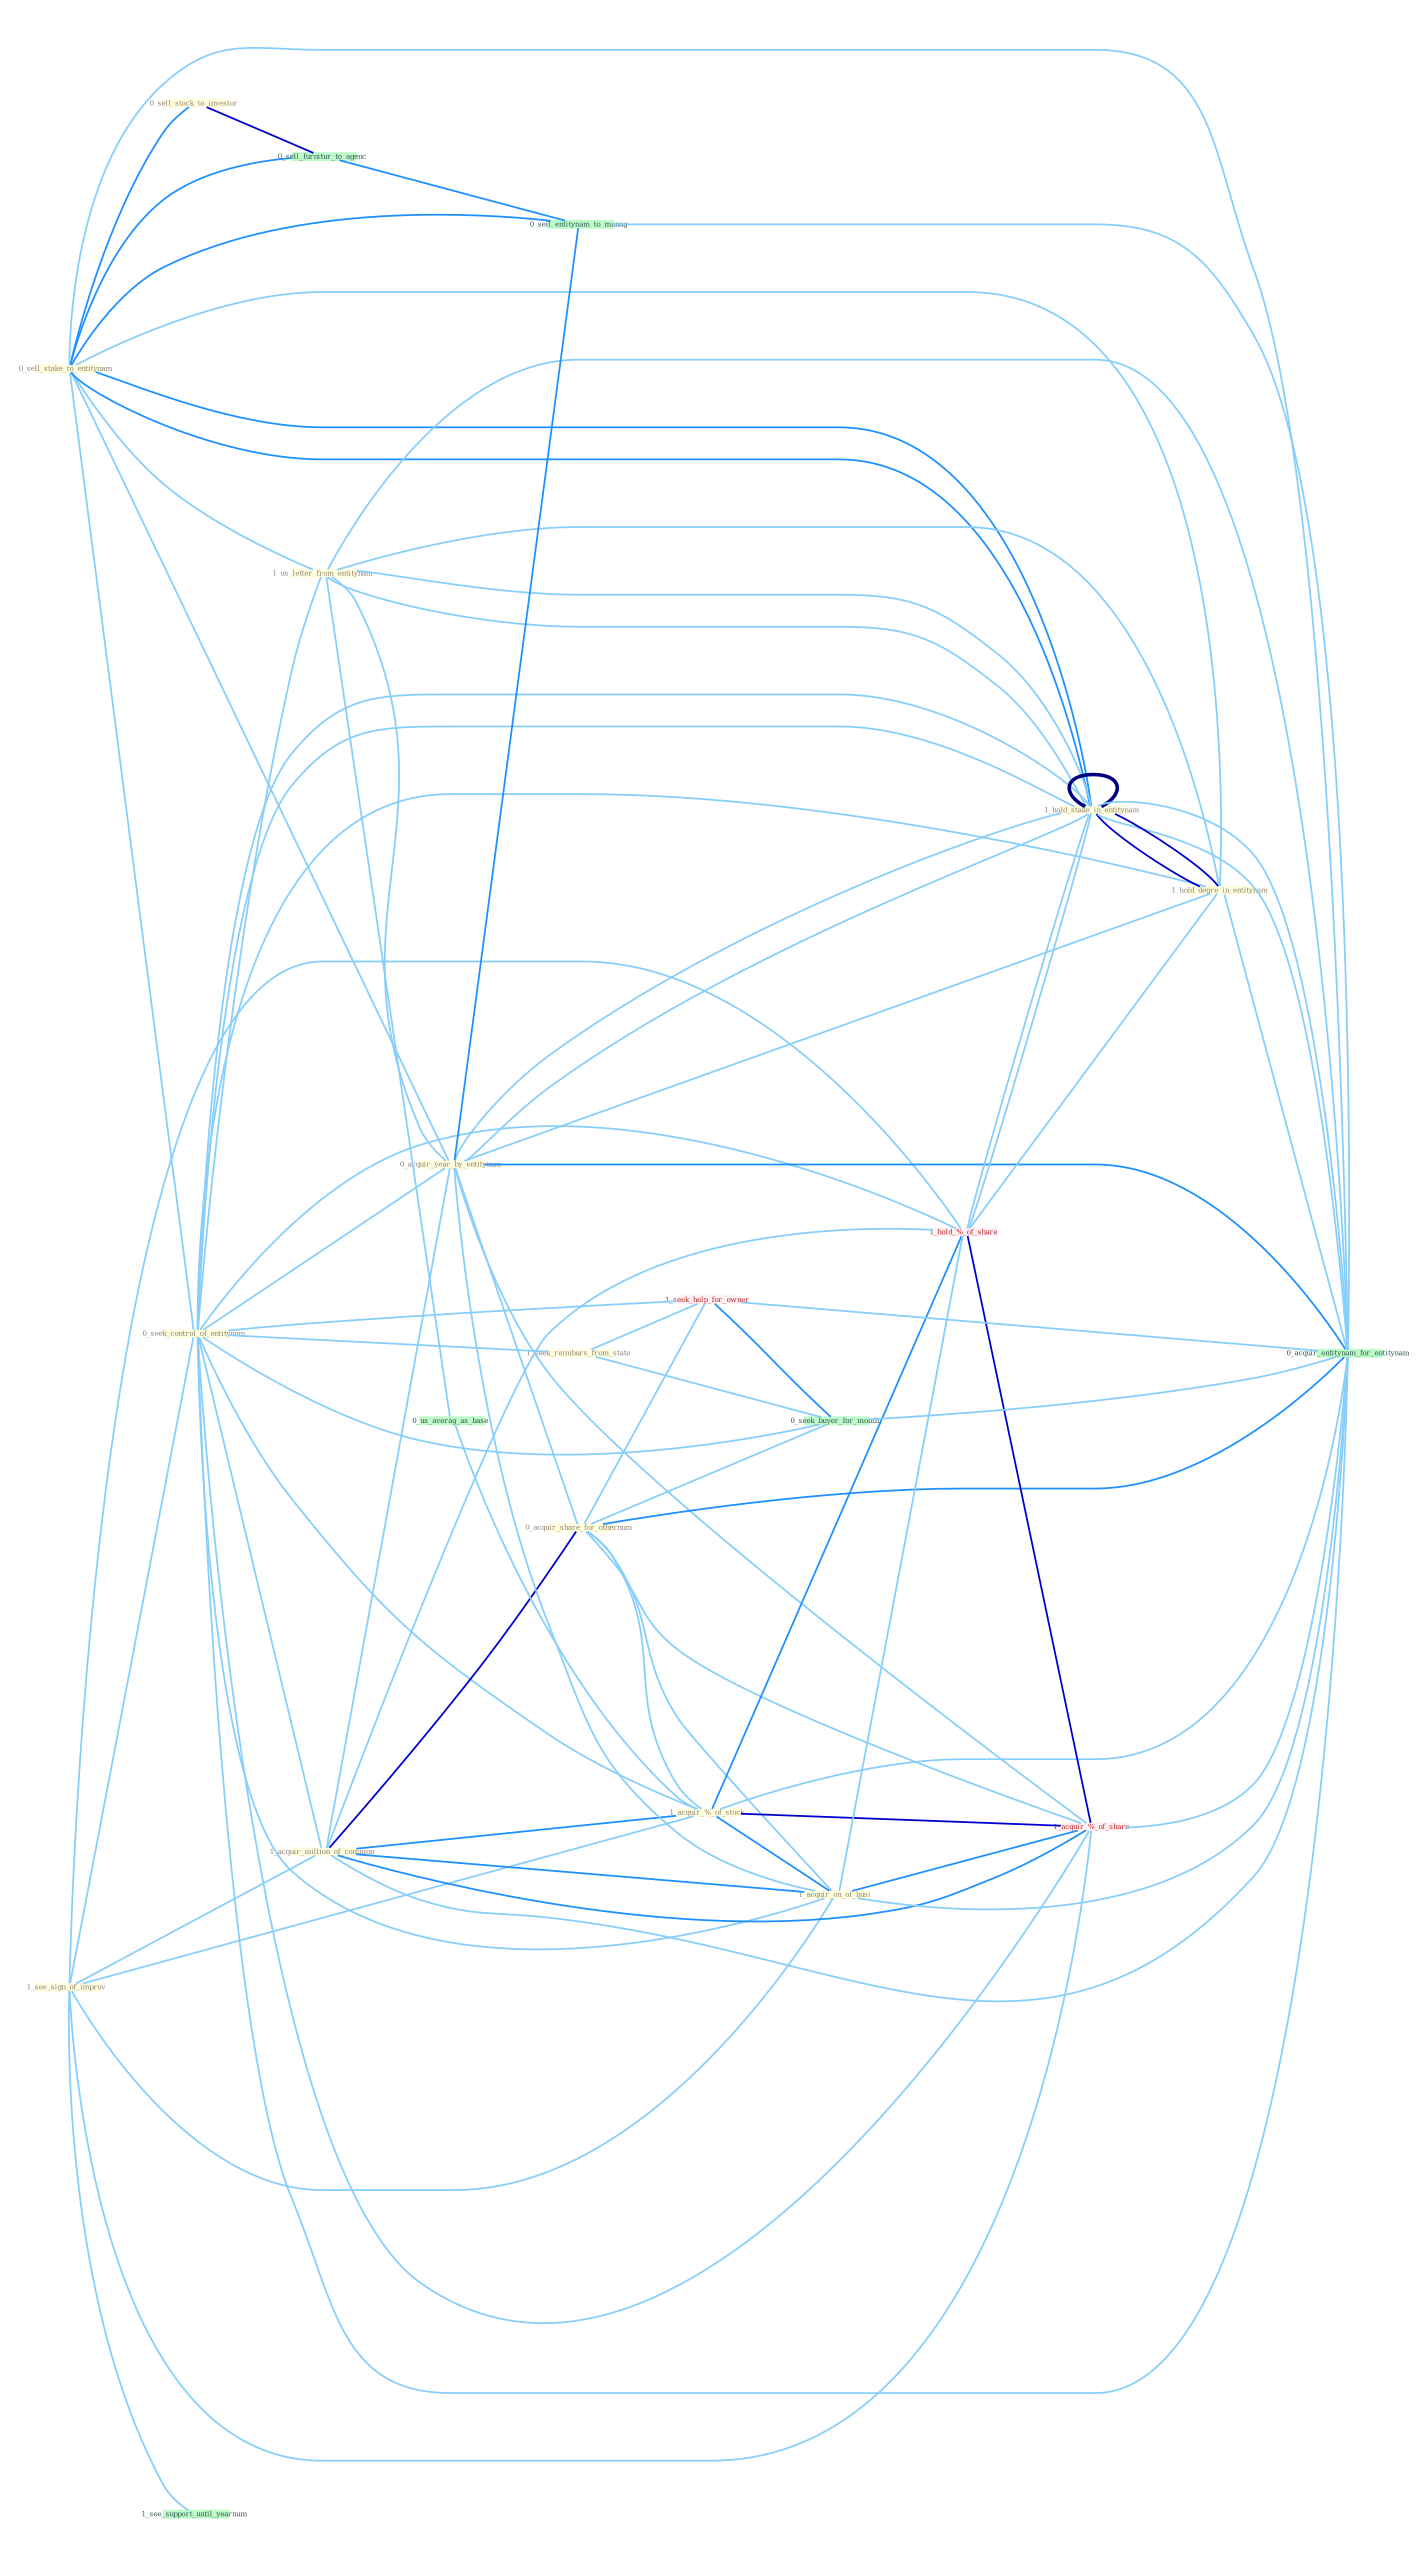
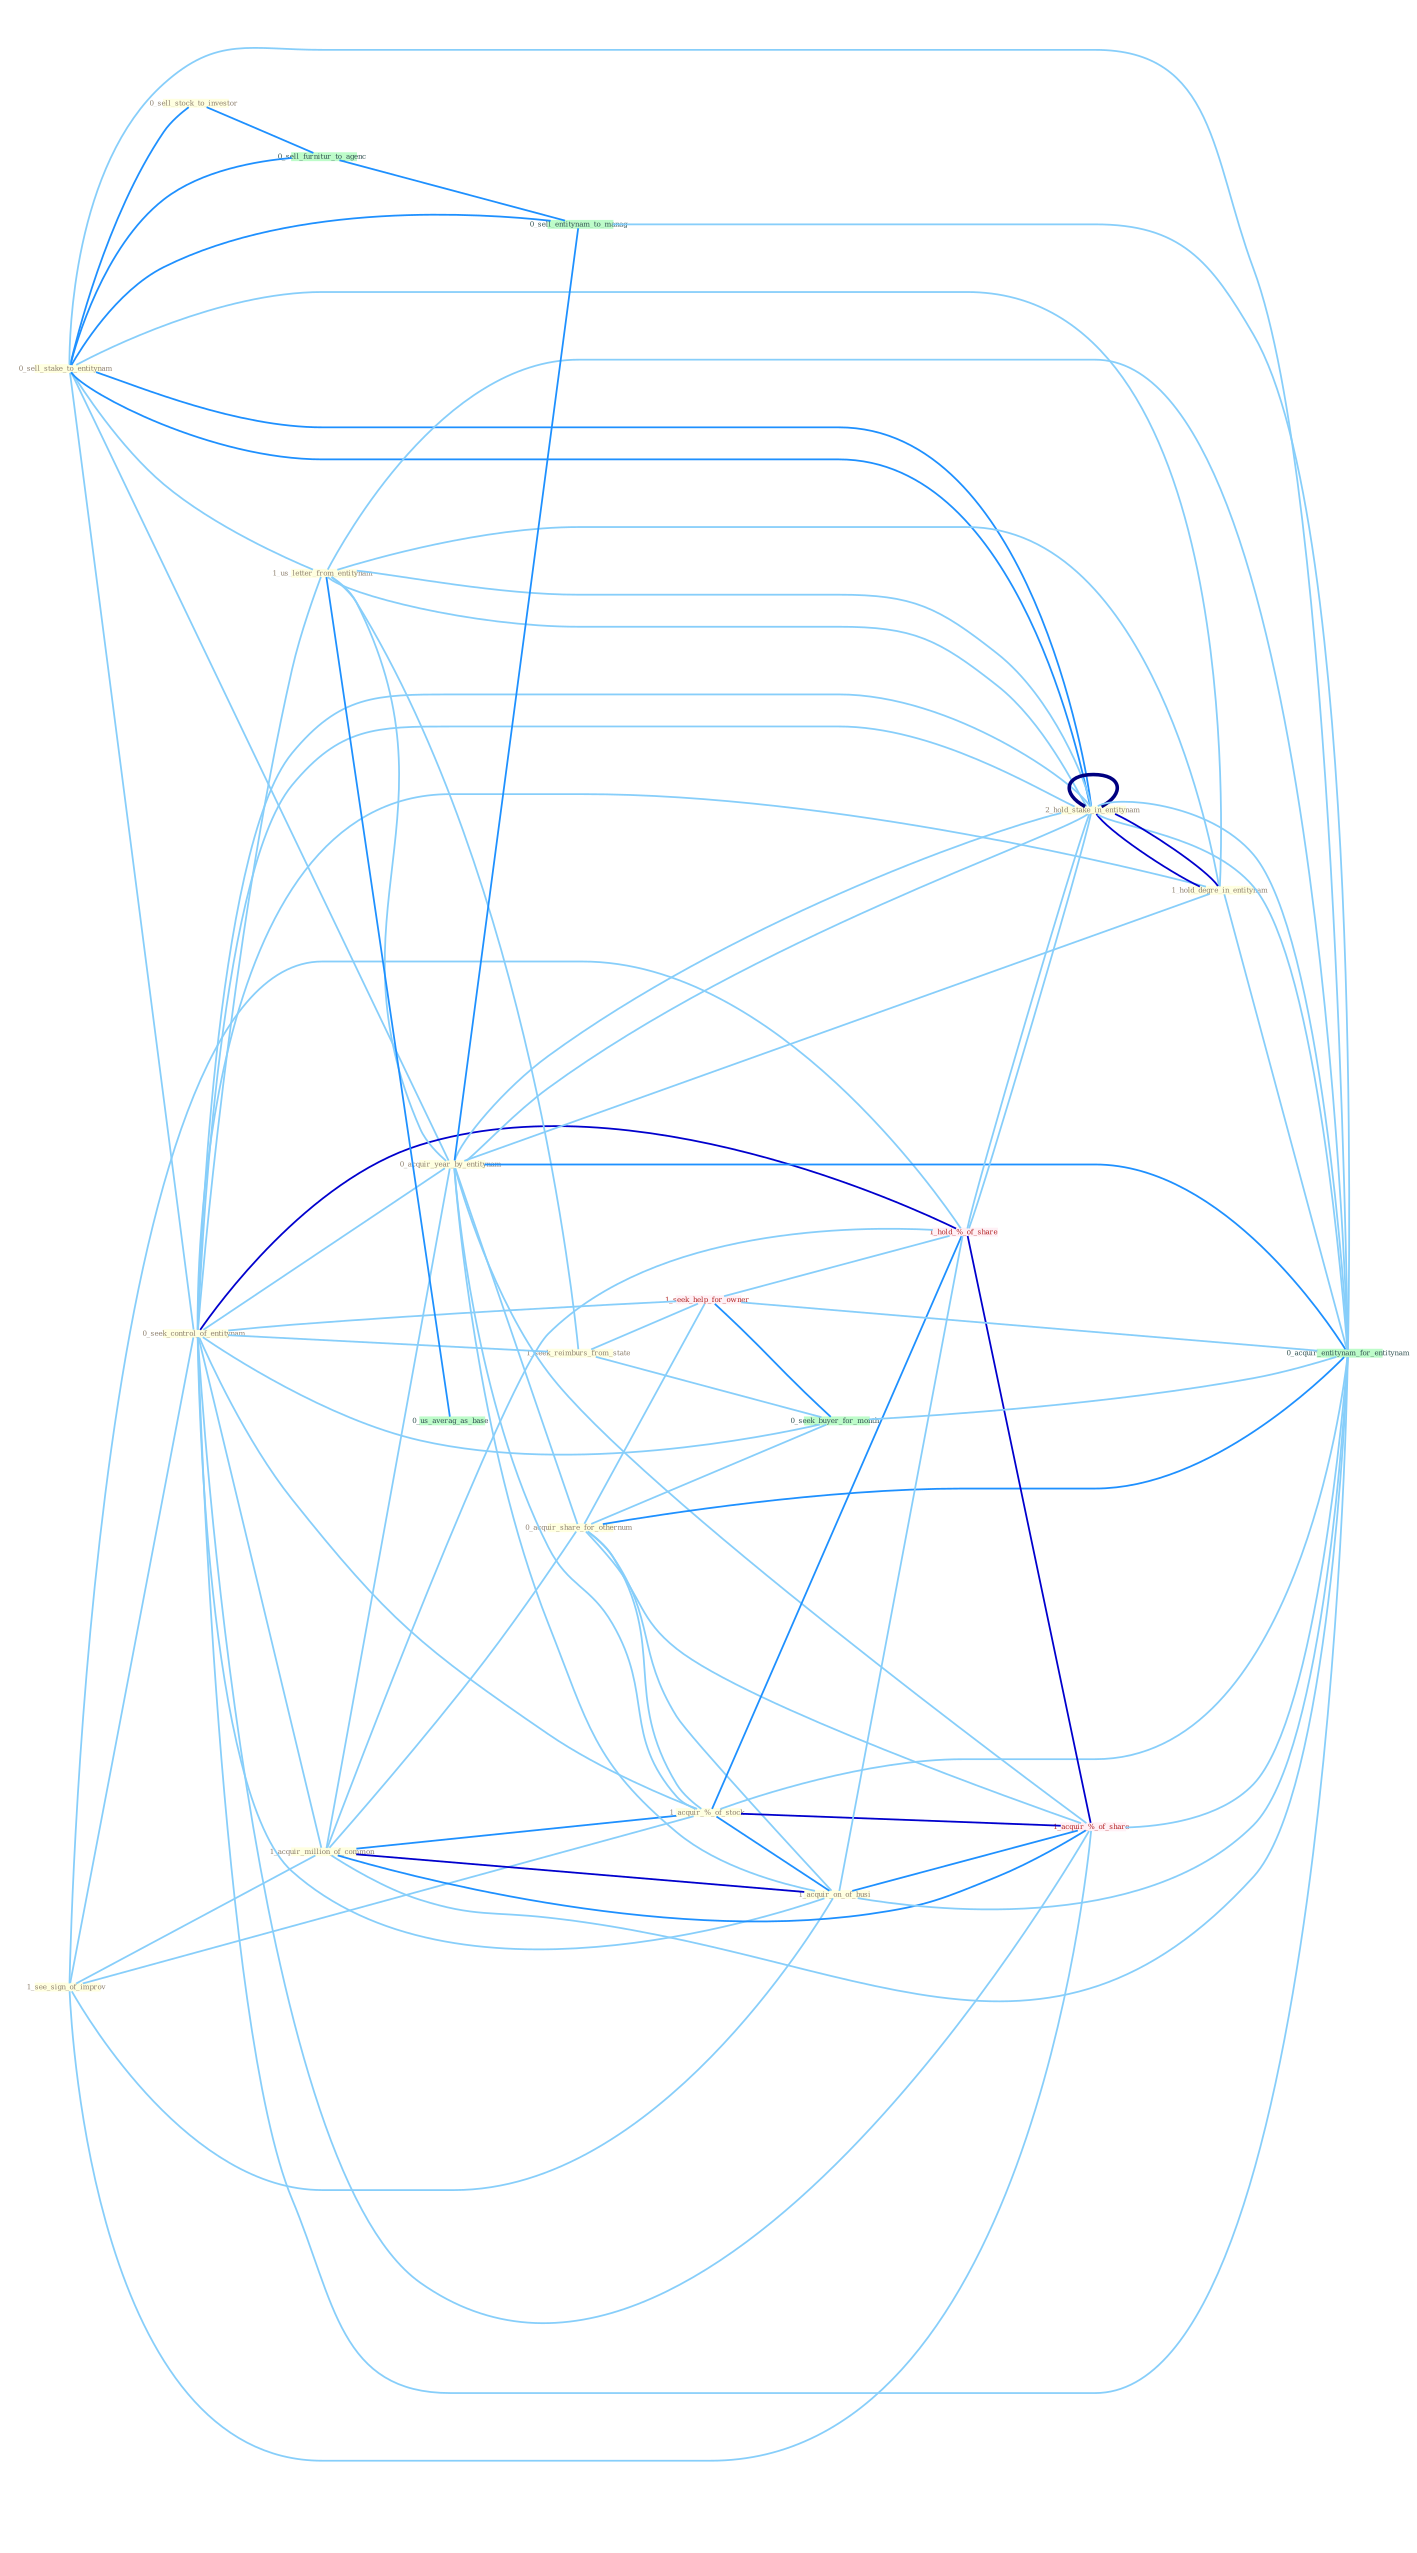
edge "0_sell_stock_to_investor" -- "0_sell_furnitur_to_agenc": color #0000cd -> #1e90ff
node "1_hold_stake_in_entitynam": label "1_hold_stake_in_entitynam" -> "2_hold_stake_in_entitynam"
edge "1_us_letter_from_entitynam" -- "0_us_averag_as_base": color #87cefa -> #1e90ff
edge "1_us_letter_from_entitynam" -- "1_seek_reimburs_from_state": added
edge "1_hold_degre_in_entitynam" -- "1_hold_%_of_share": now "1_seek_help_for_owner" -- "1_hold_%_of_share"
edge "1_hold_%_of_share" -- "0_seek_control_of_entitynam": color #87cefa -> #0000cd
edge "0_us_averag_as_base" -- "1_acquir_%_of_stock": now "0_acquir_year_by_entitynam" -- "1_acquir_%_of_stock"
edge "0_acquir_share_for_othernum" -- "1_acquir_million_of_common": color #0000cd -> #87cefa
edge "1_acquir_million_of_common" -- "1_acquir_on_of_busi": color #1e90ff -> #0000cd
node "1_see_support_until_yearnum": removed
